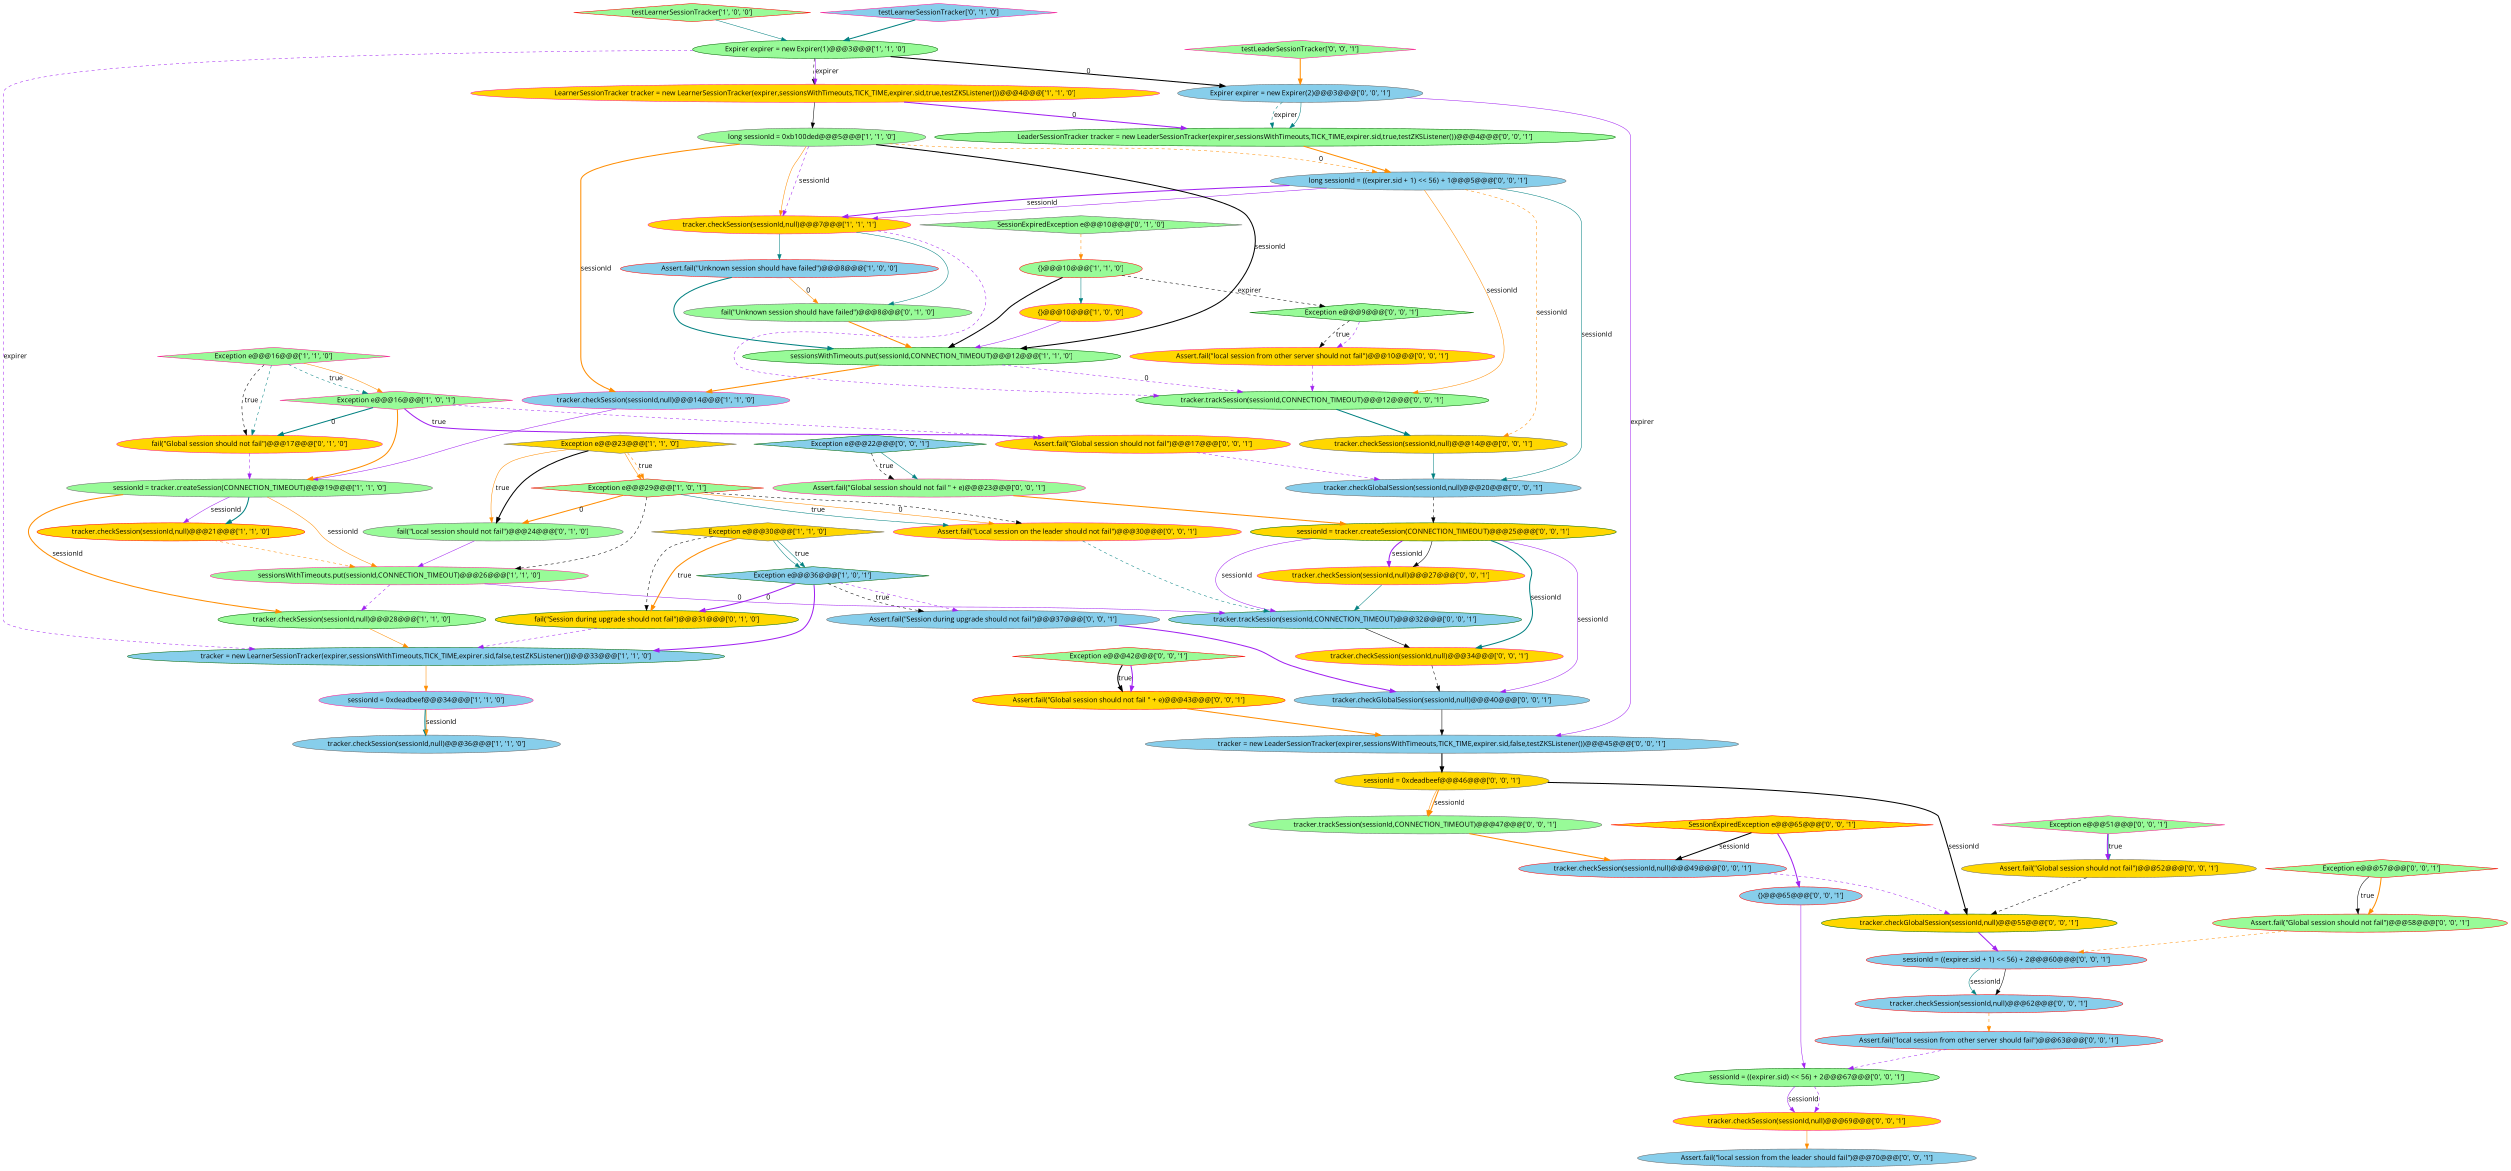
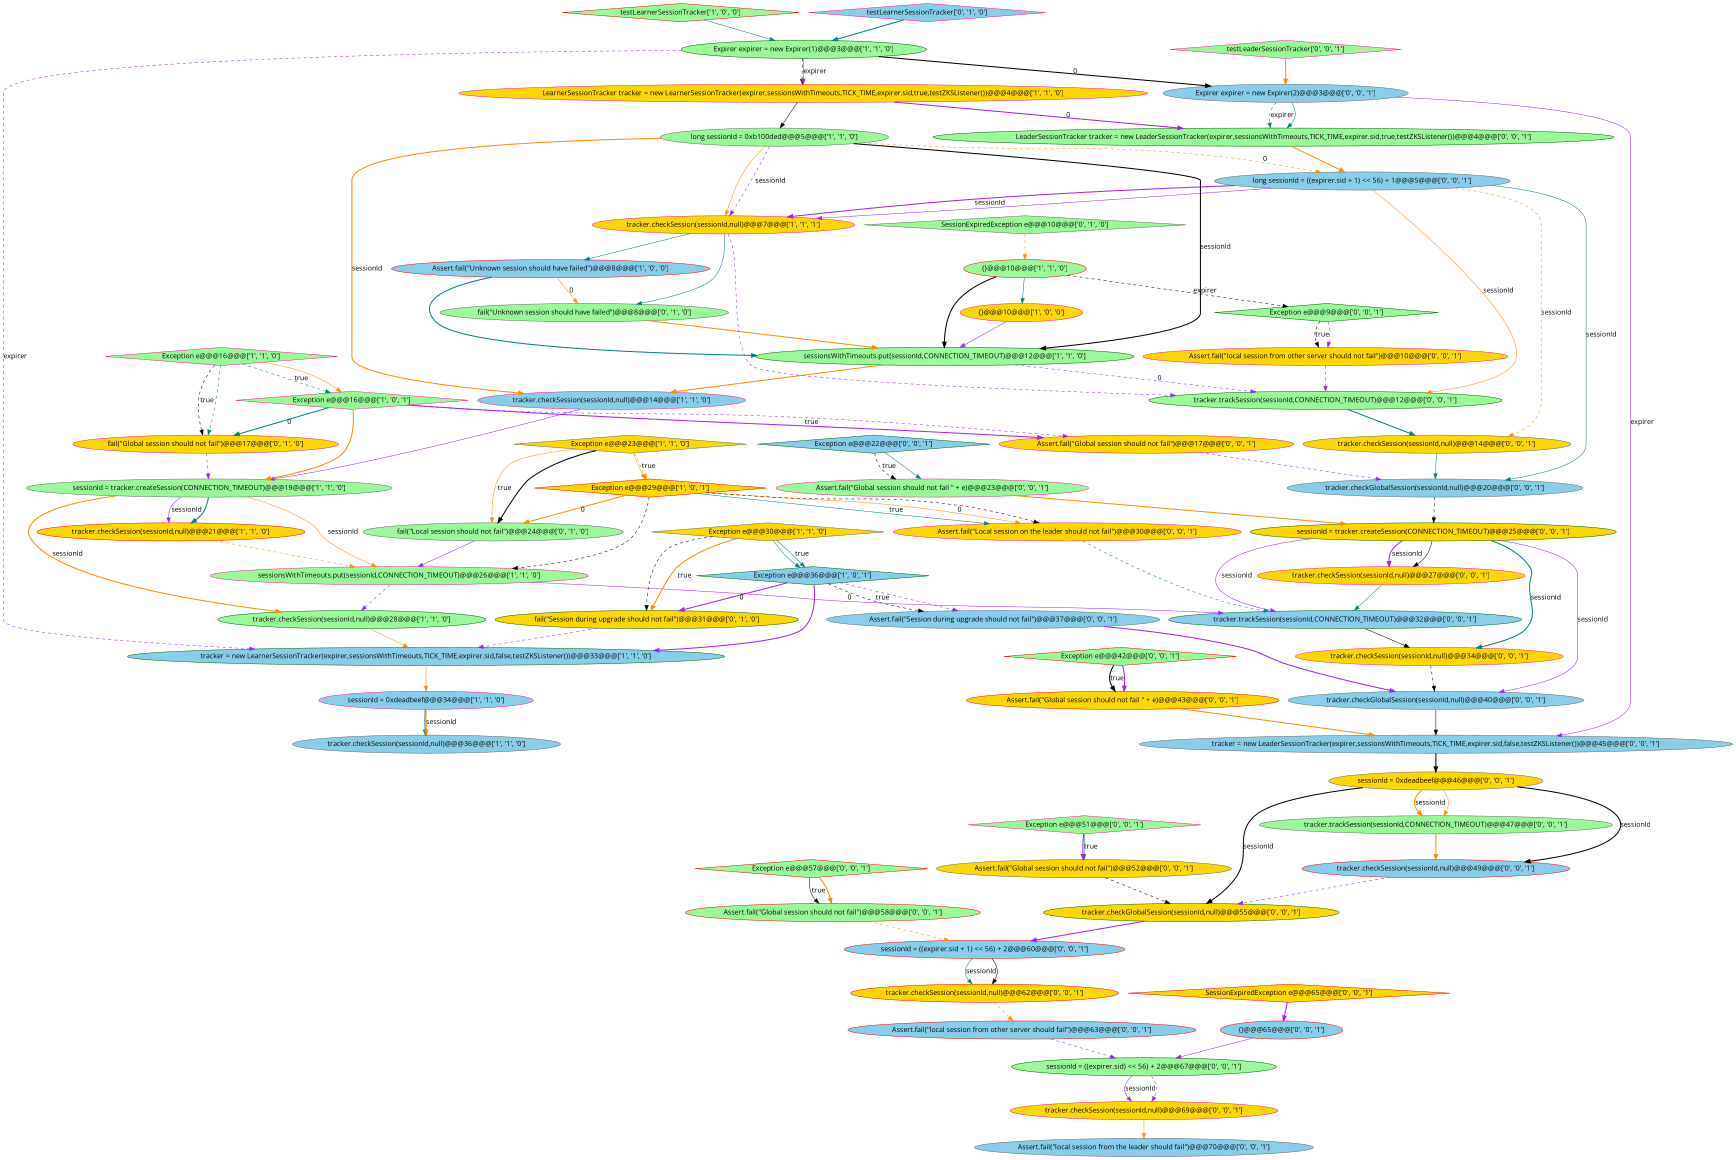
node "Exception e@@@29@@@['1', '0', '1']": fillcolor palegreen -> gold
edge "SessionExpiredException e@@@65@@@['0', '0', '1']" -> "tracker.checkSession(sessionId,null)@@@49@@@['0', '0', '1']": now "sessionId = 0xdeadbeef@@@46@@@['0', '0', '1']" -> "tracker.checkSession(sessionId,null)@@@49@@@['0', '0', '1']"
node "tracker.checkSession(sessionId,null)@@@62@@@['0', '0', '1']": fillcolor skyblue -> gold
